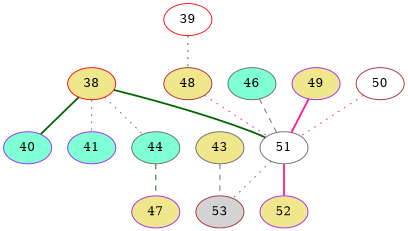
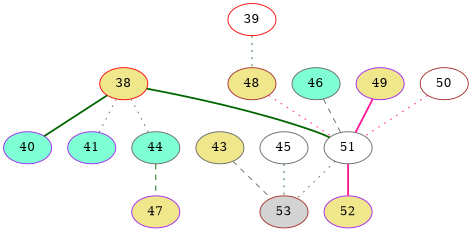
node "45": added
